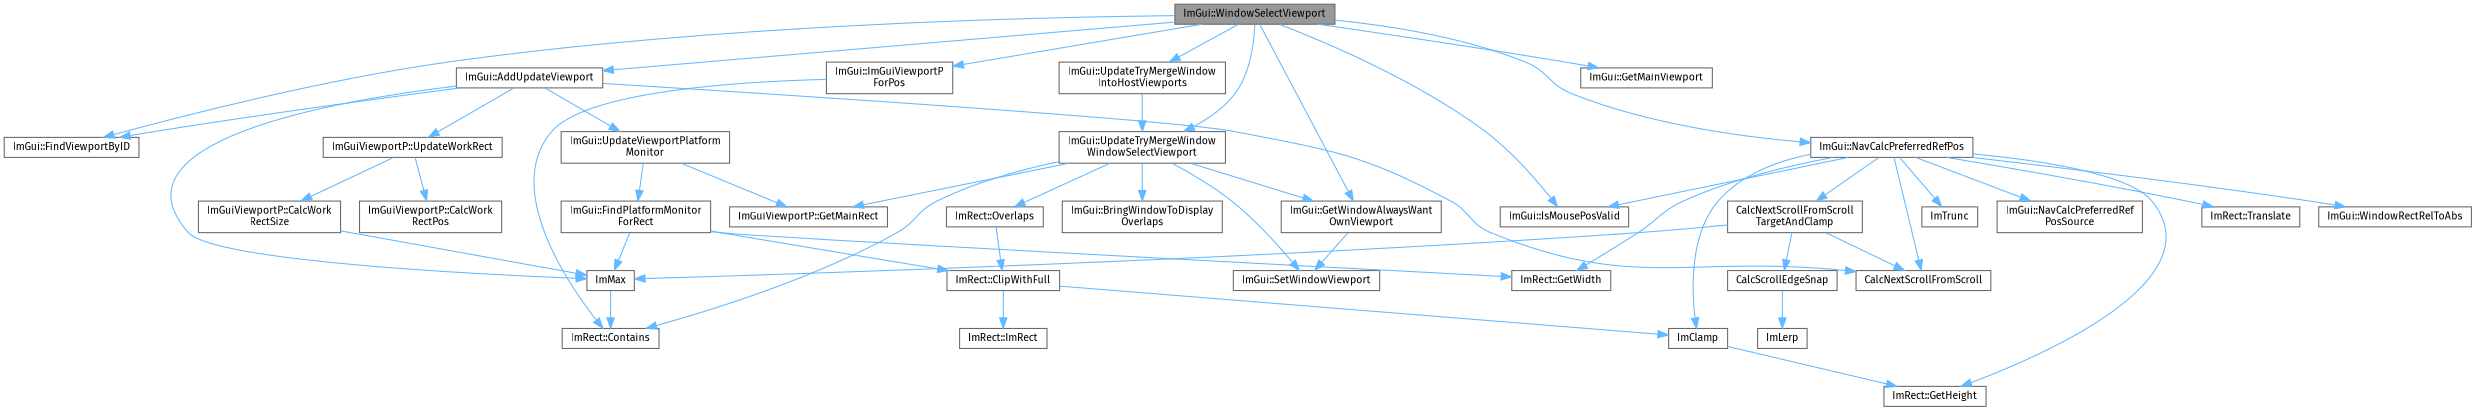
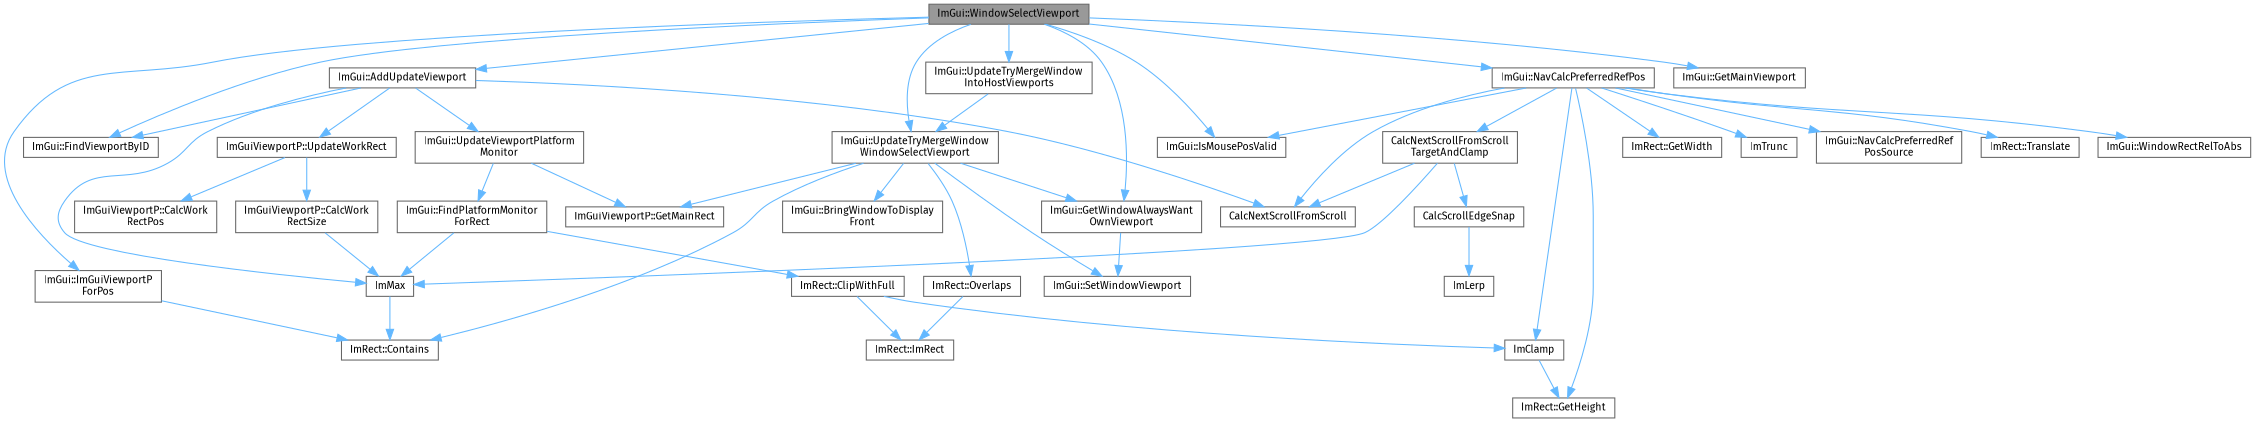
node "ImGui::BringWindowToDisplay Overlaps": label "ImGui::BringWindowToDisplay Overlaps" -> "ImGui::BringWindowToDisplay Front"
edge "ImRect::Overlaps" -> "ImRect::ClipWithFull": now "ImRect::Overlaps" -> "ImRect::ImRect"
edge "ImGui::FindPlatformMonitor ForRect" -> "ImRect::GetWidth": removed
